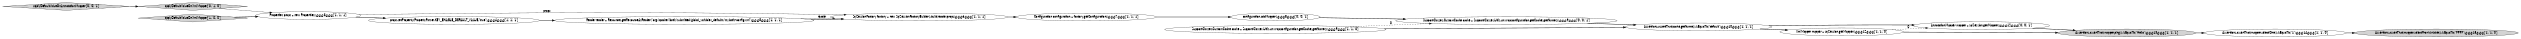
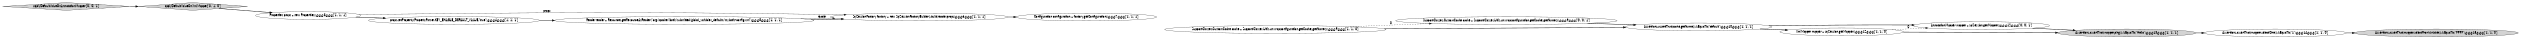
edge "applyDefaultValueOnXmlMapper['0', '1', '0']" -> "Properties props = new Properties()@@@3@@@['1', '1', '1']": style solid -> bold
node "configuration.addMapper()@@@8@@@['0', '0', '1']": removed
node "applyDefaultValueOnXmlMapper['1', '0', '0']": removed
